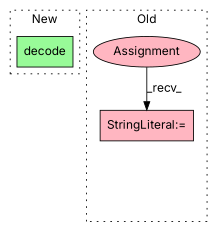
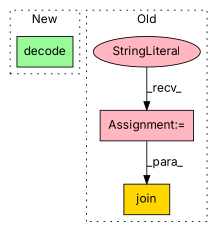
node "Assignment": label "Assignment" -> "StringLiteral"
node "StringLiteral:=": label "StringLiteral:=" -> "Assignment:="
node "join": added
